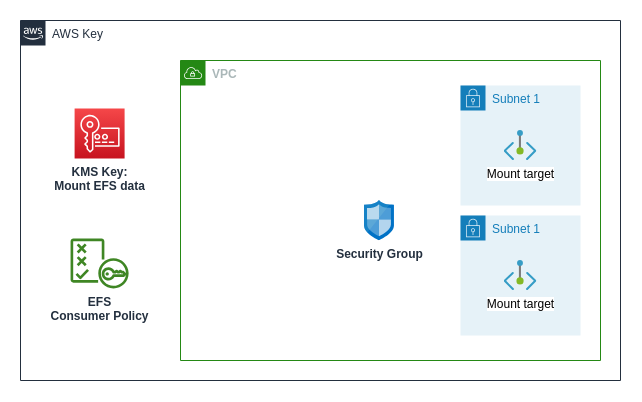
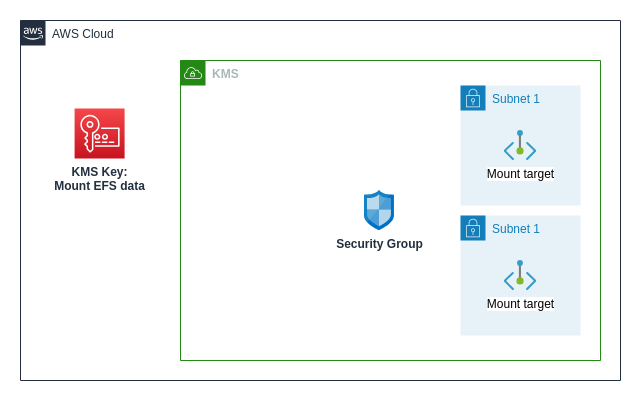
node "AWS Key": label "AWS Key" -> "AWS Cloud"
node "VPC": label "VPC" -> "KMS"
node "Security Group": moved (379, 221) -> (379, 211)
node "EFS Consumer Policy": removed
